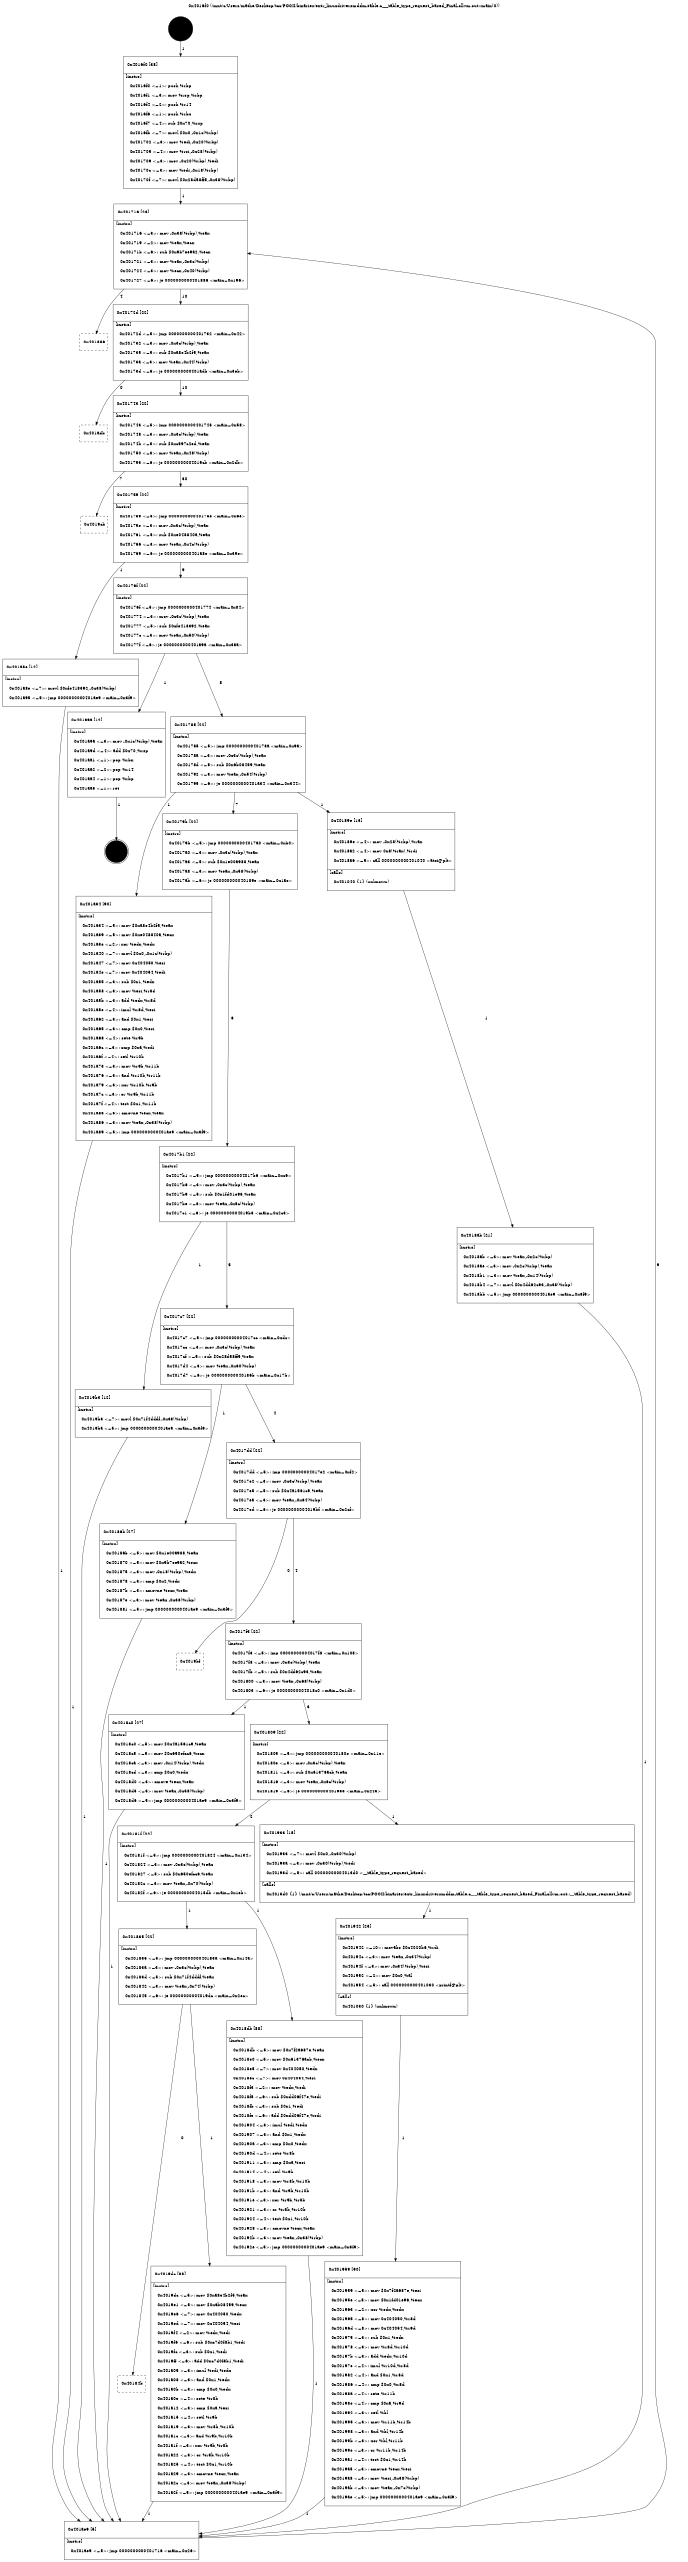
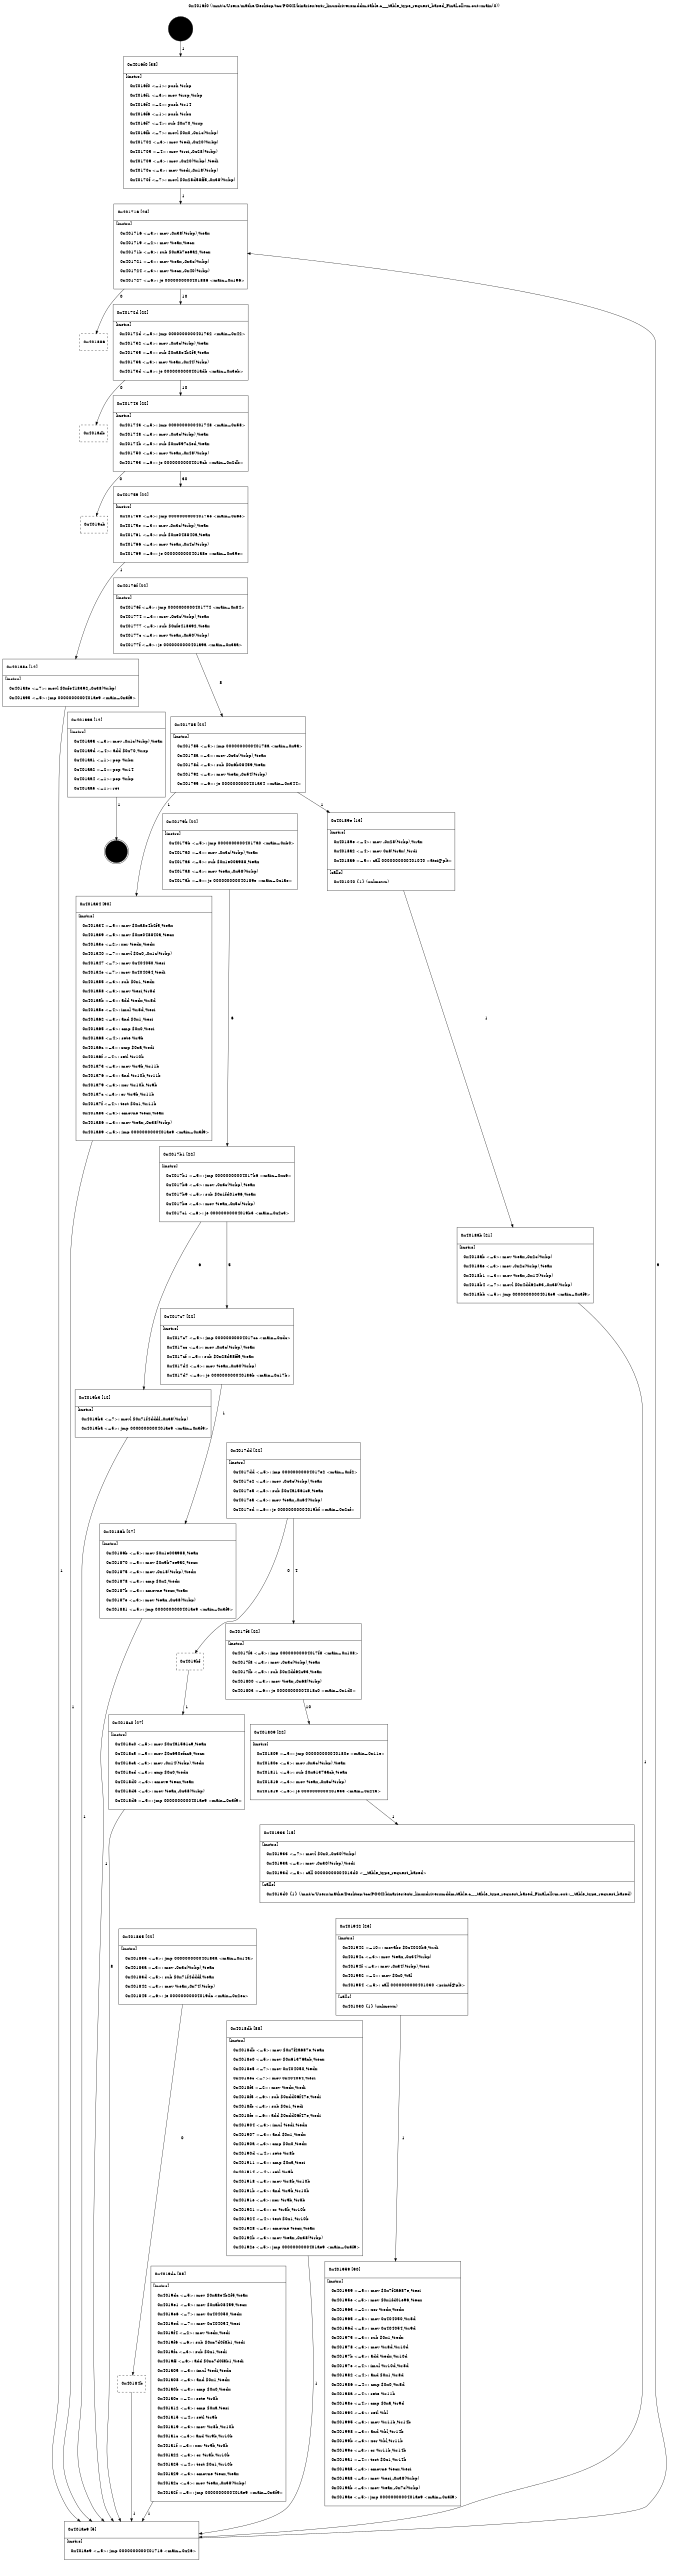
edge "0x401716 [23]" -> "0x401886": label " 4" -> " 0"
edge "0x401743 [22]" -> "0x4019cb": label " 7" -> " 0"
edge "0x401759 [22]" -> "0x40176f [22]": removed, label "9"
edge "0x40176f [22]" -> "0x401a9a [12]": removed, label "1"
edge "0x401785 [22]" -> "0x40179b [22]": removed, label "7"
edge "0x4017b1 [22]" -> "0x4019b3 [12]": label " 1" -> " 6"
edge "0x4017c7 [22]" -> "0x4017dd [22]": removed, label "4"
edge "0x4017f3 [22]" -> "0x4018c0 [27]": now "0x4019bf" -> "0x4018c0 [27]"
edge "0x4017f3 [22]" -> "0x401809 [22]": label " 3" -> " 10"
node "0x40181f [22]": removed
edge "0x401933 [15]" -> "0x401942 [23]": removed, label "1"
edge "0x4018c0 [27]" -> "0x401ae9 [5]": label " 1" -> " 8"
edge "0x401835 [22]" -> "0x4019dc [88]": removed, label "1"
edge "0x401959 [90]" -> "0x401ae9 [5]": now "0x40184b" -> "0x401ae9 [5]"
